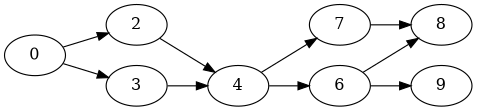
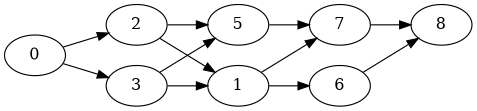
node "5": added
node "4": label "4" -> "1"
node "9": removed
